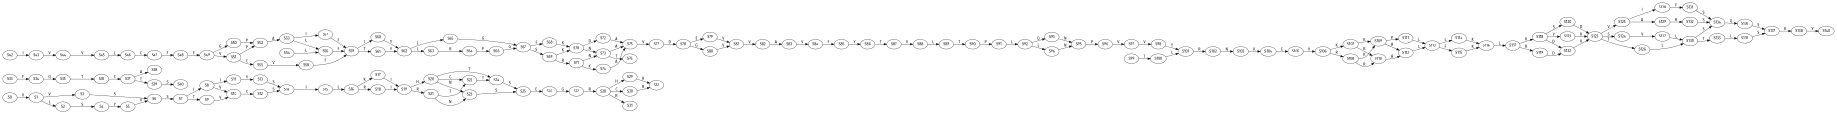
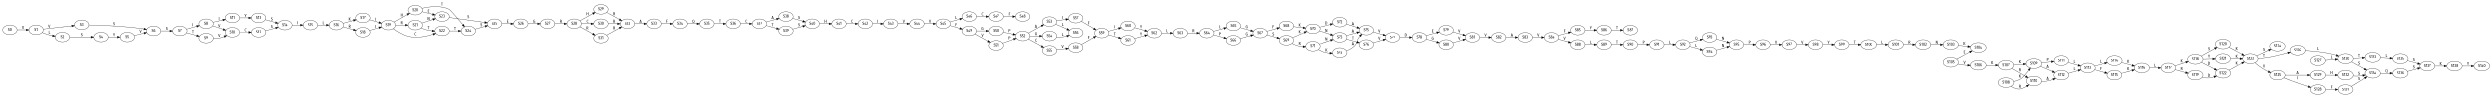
edge "S38" -> "S40": added, label "S"
edge "S32" -> "S33": added, label "A"
node "S41": added
edge "S31" -> "S32": added, label "R"
edge "S52" -> "S54": added, label "G"
edge "S124" -> "S127": removed, label "V"
edge "S76" -> "S77": added, label "V"
edge "S62" -> "S65": now "S64" -> "S65"
edge "S87" -> "S88": now "S84" -> "S88"
edge "S98" -> "S101": now "S98" -> "S99"
edge "S56" -> "S59": removed, label "F"
edge "S104" -> "S105": reversed
edge "S48" -> "S49": now "S45" -> "S49"
edge "S106" -> "S108": removed, label "R"
edge "S51" -> "S55": now "S52" -> "S55"
edge "S20" -> "S22": now "S19" -> "S22"
edge "S20" -> "S23": label "N" -> "E"
